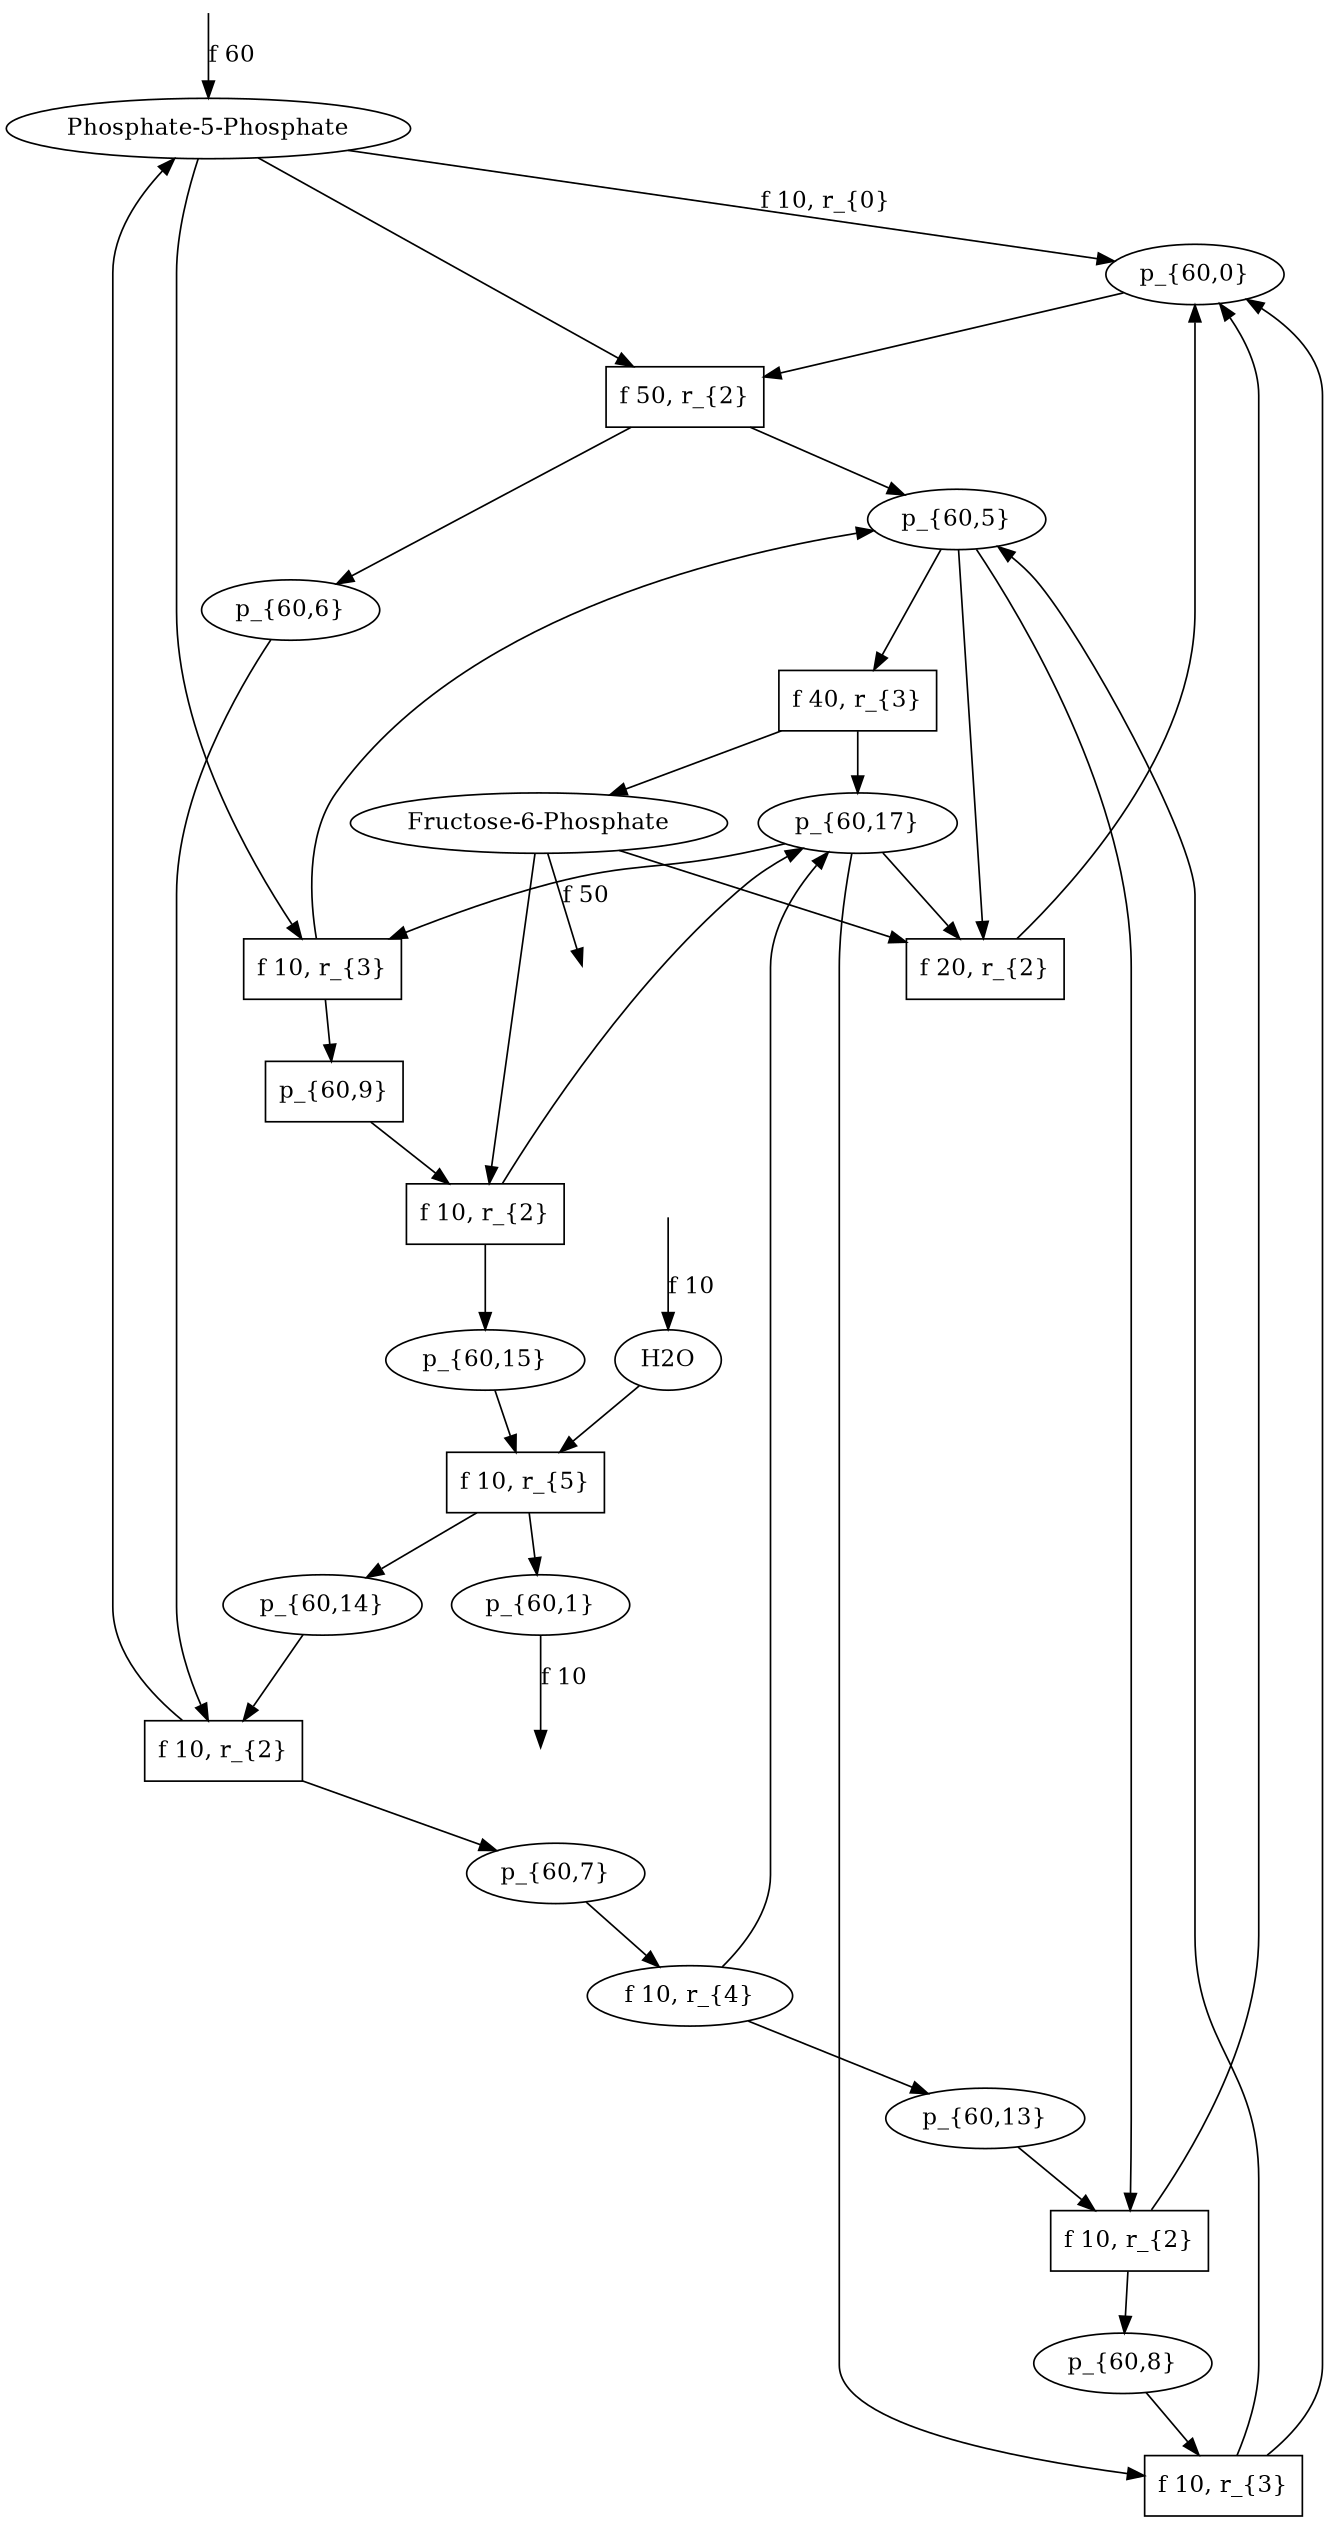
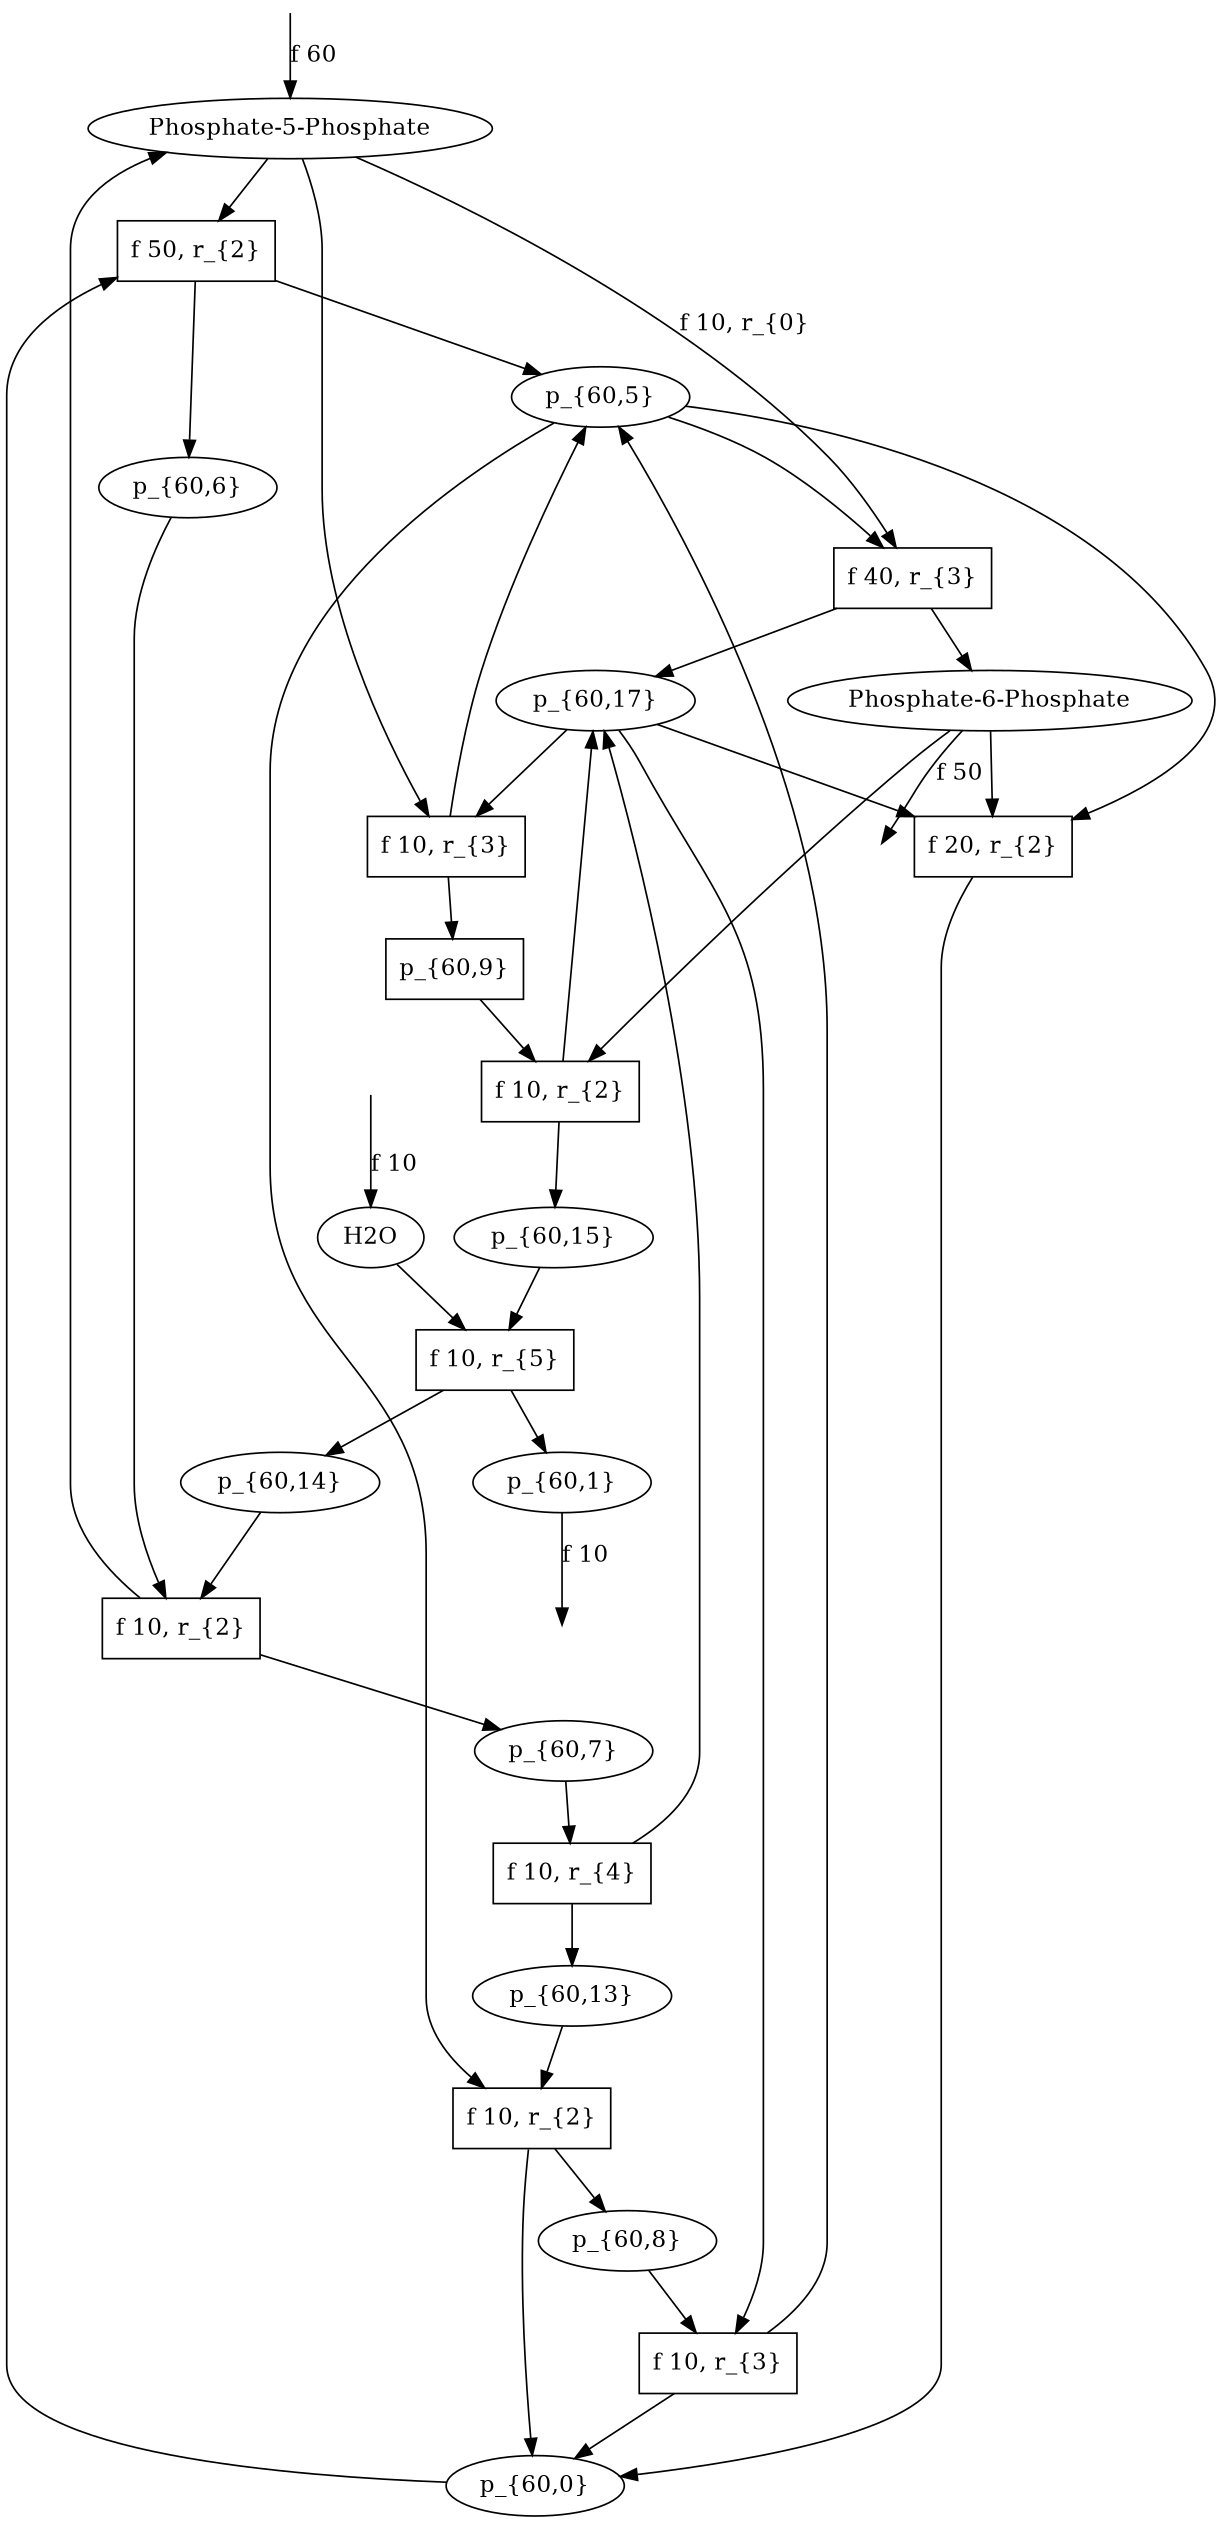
edge "Phosphate-5-Phosphate" -> "p_{60,0}": now "Phosphate-5-Phosphate" -> "f 40, r_{3}"
node "Fructose-6-Phosphate": label "Fructose-6-Phosphate" -> "Phosphate-6-Phosphate"
node "f 10, r_{4}": shape ellipse -> box
